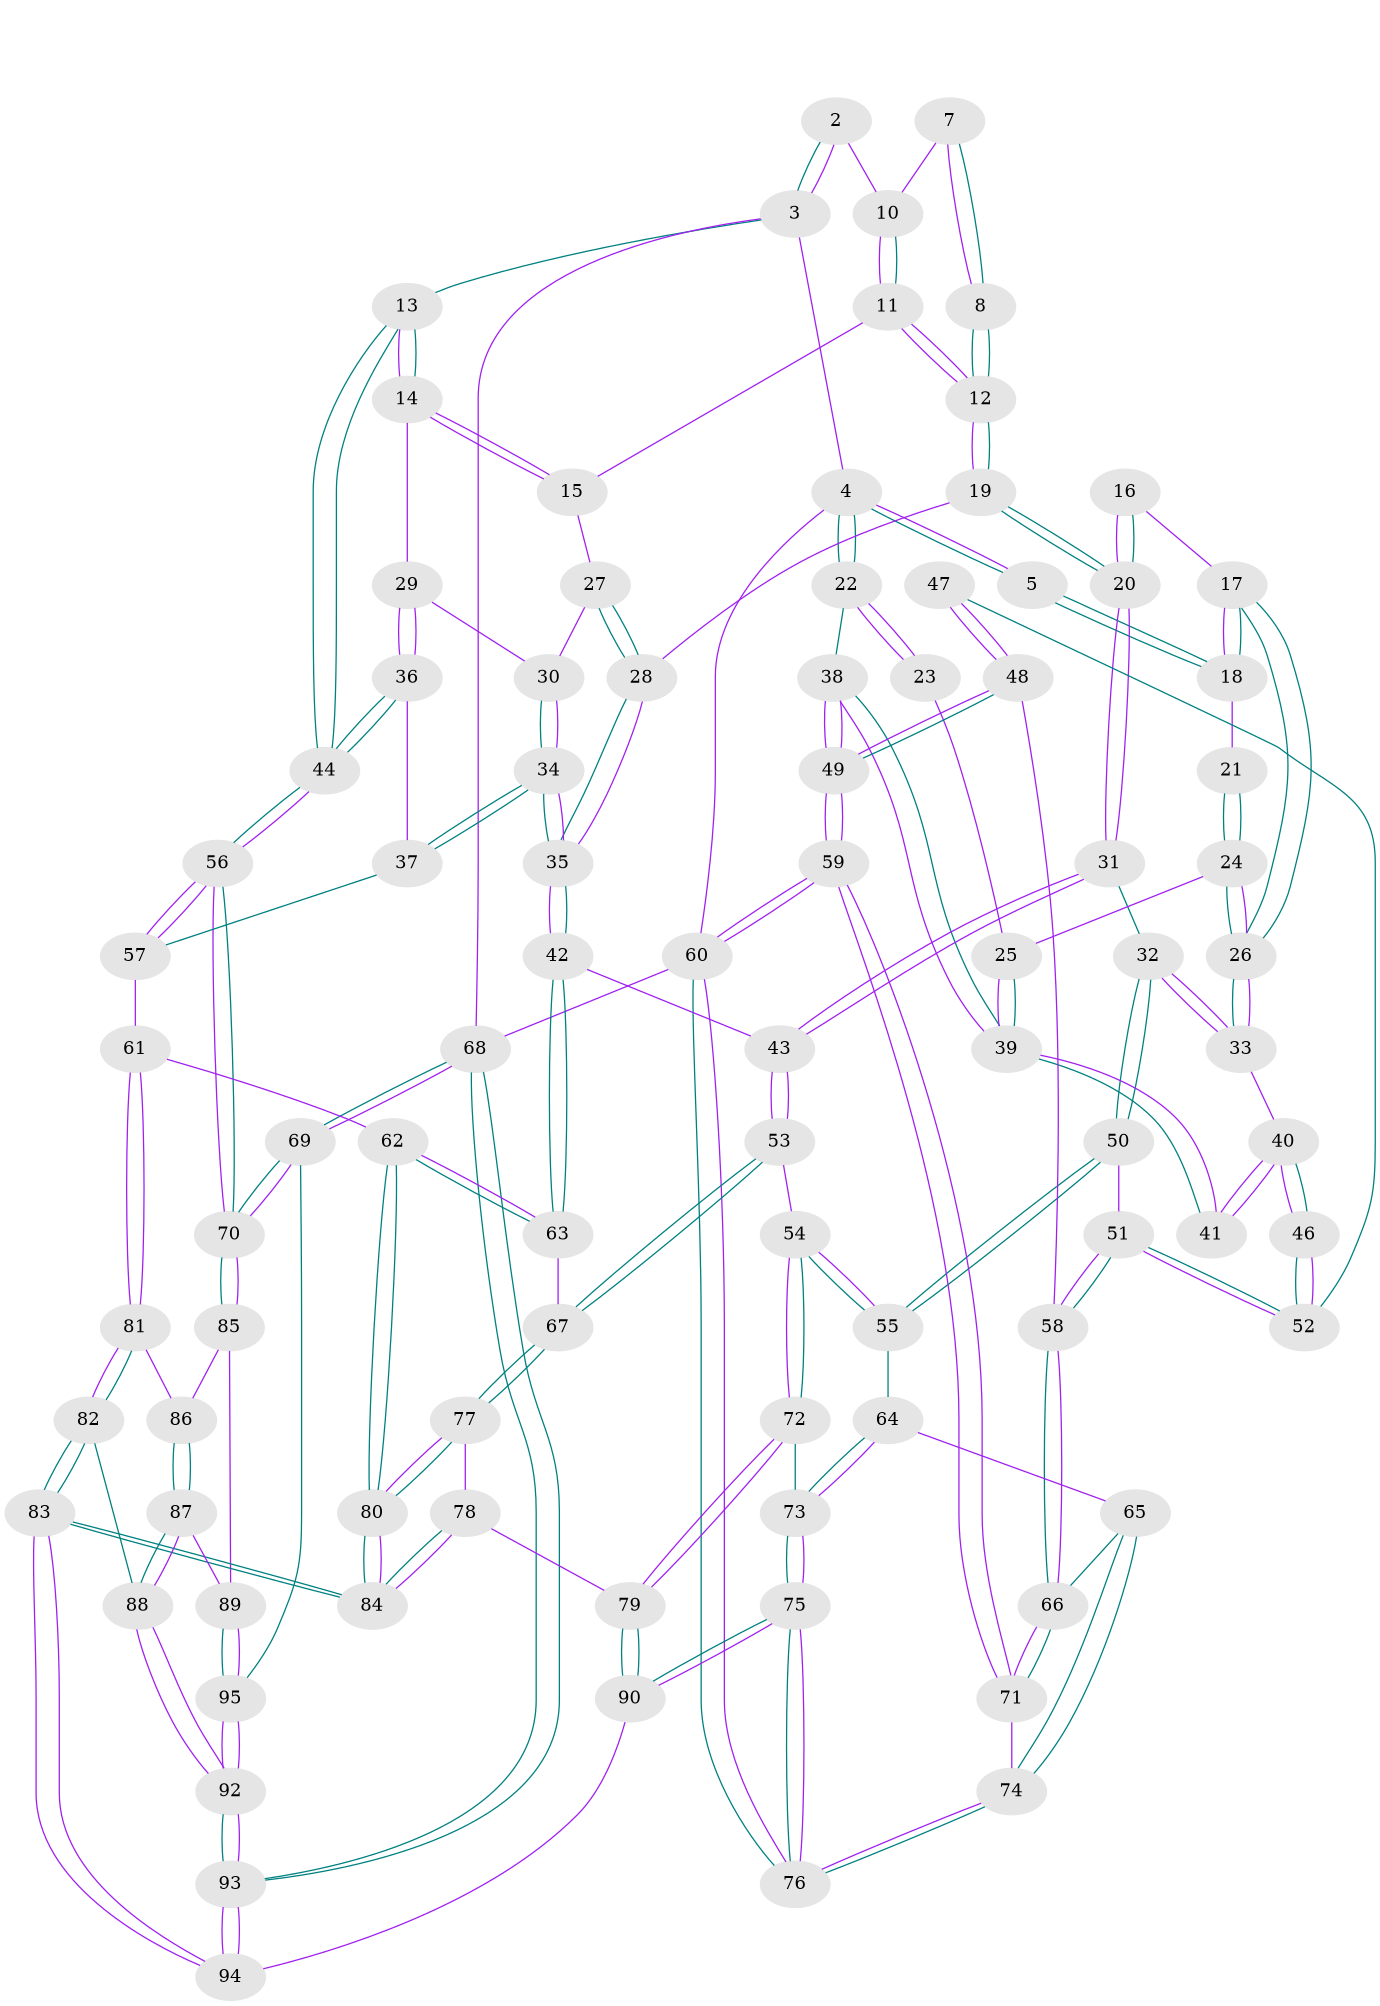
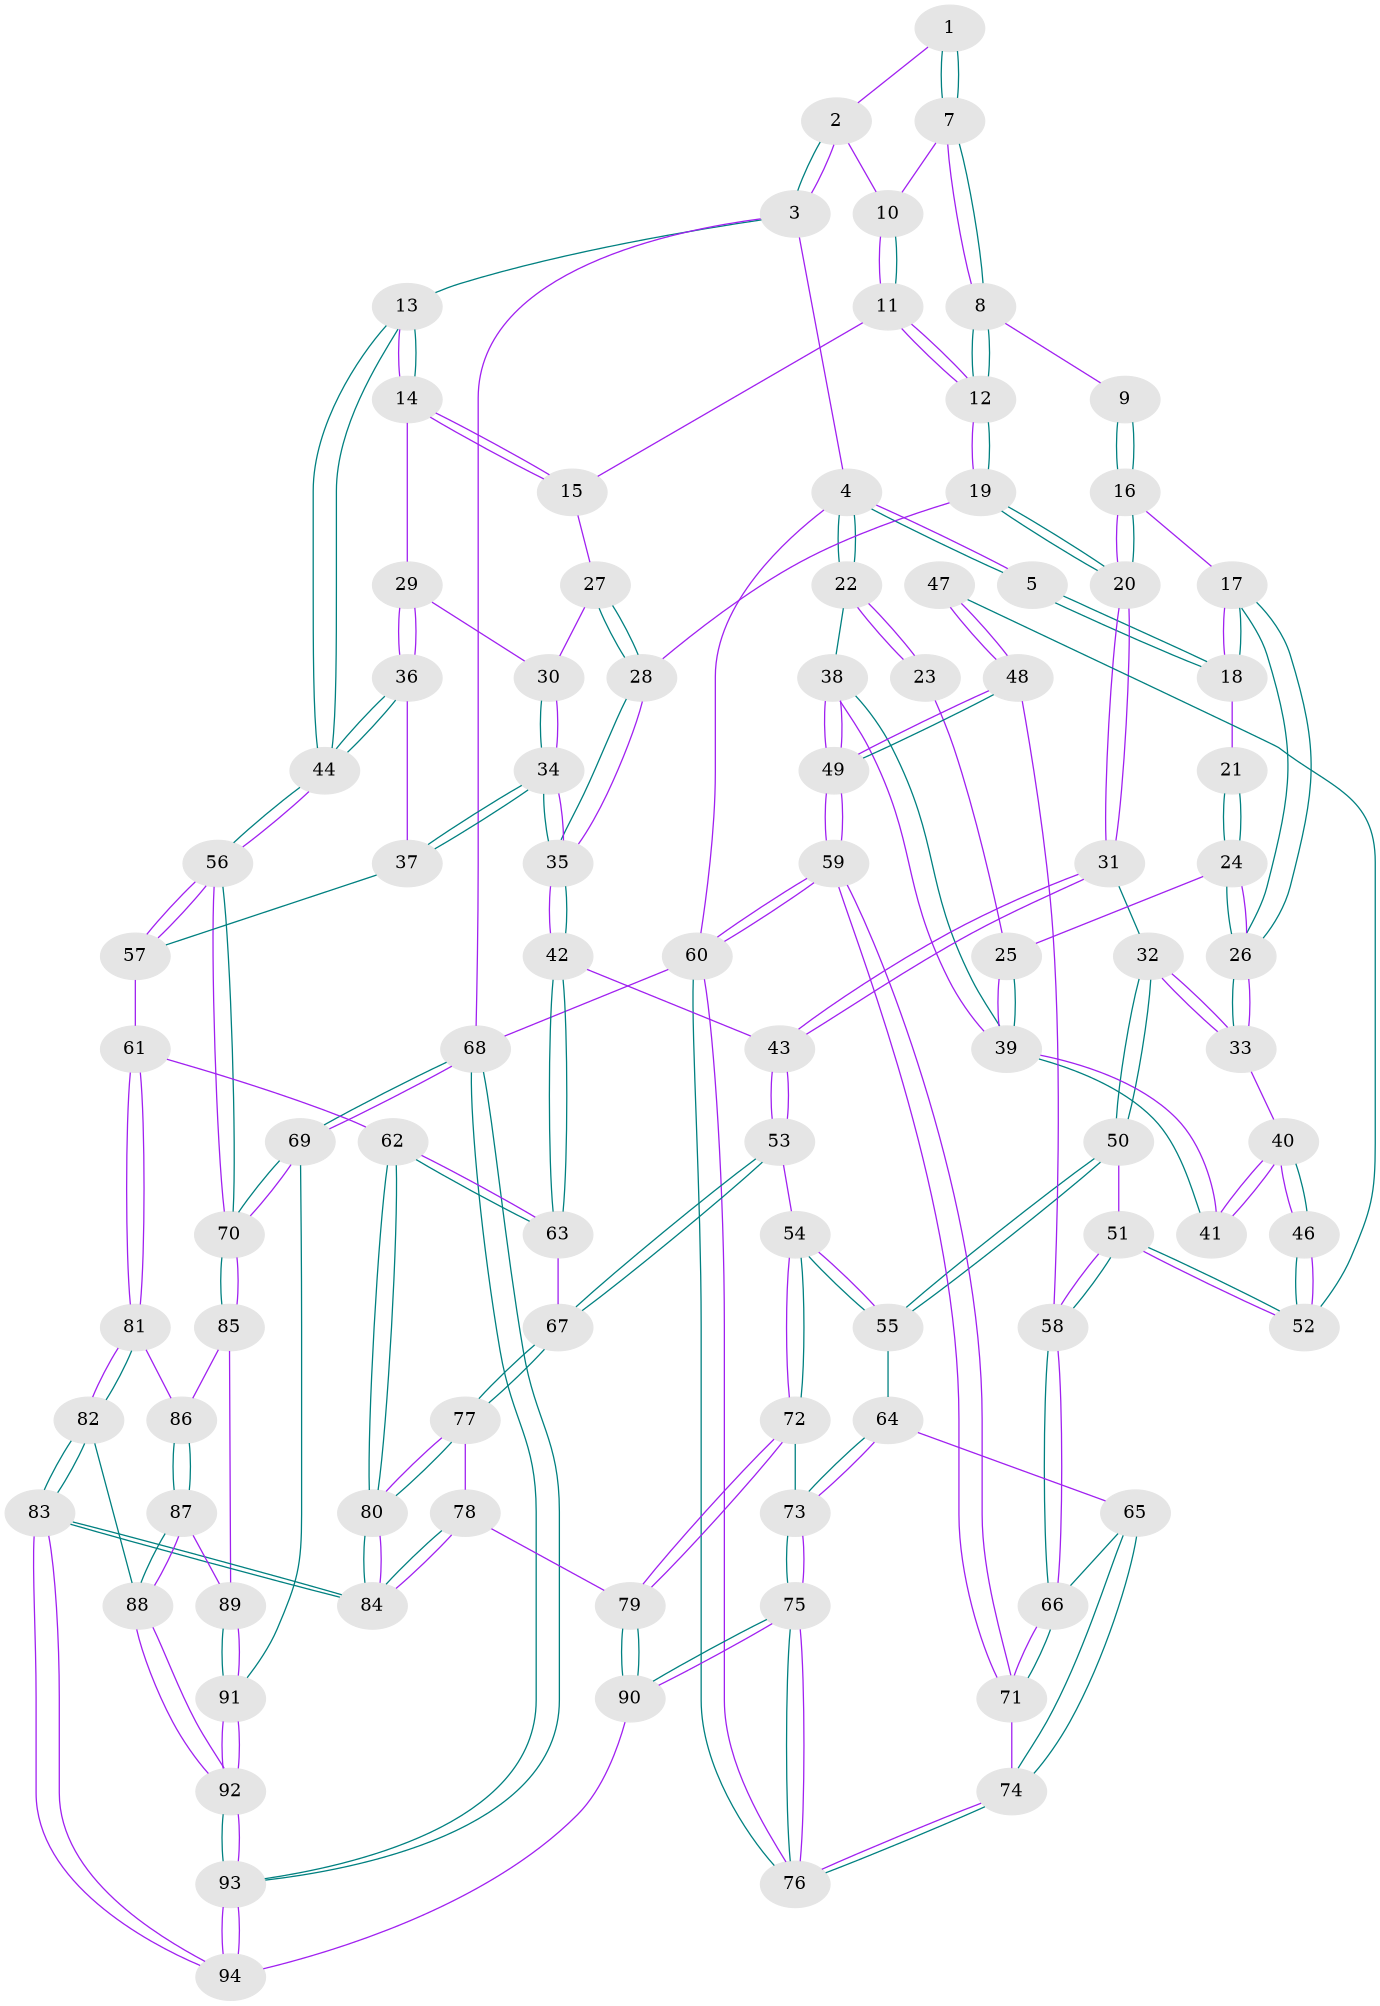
node "1": added
node "9": added
node "95": label "95" -> "91"
